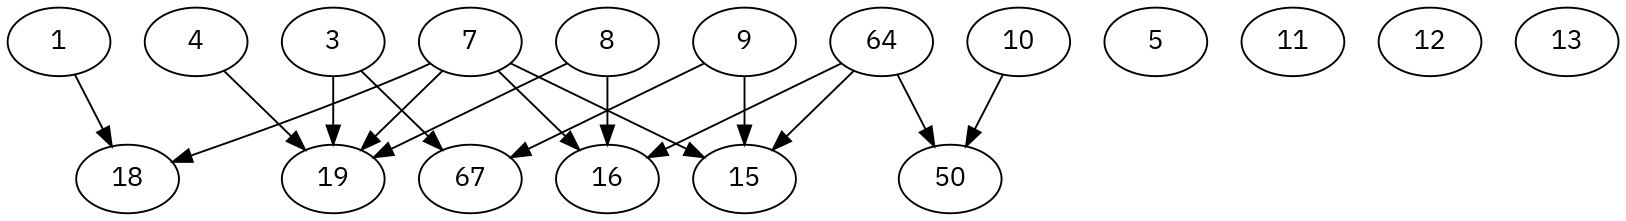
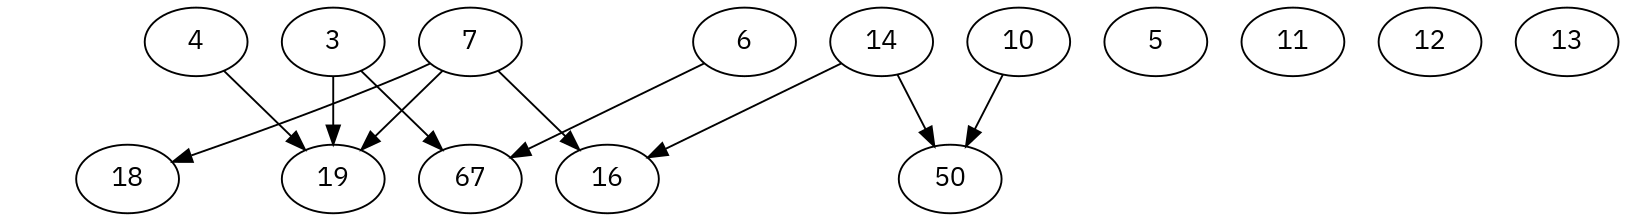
node "1": removed
node "8": removed
node "9": label "9" -> "6"
node "64": label "64" -> "14"
node "15": removed
